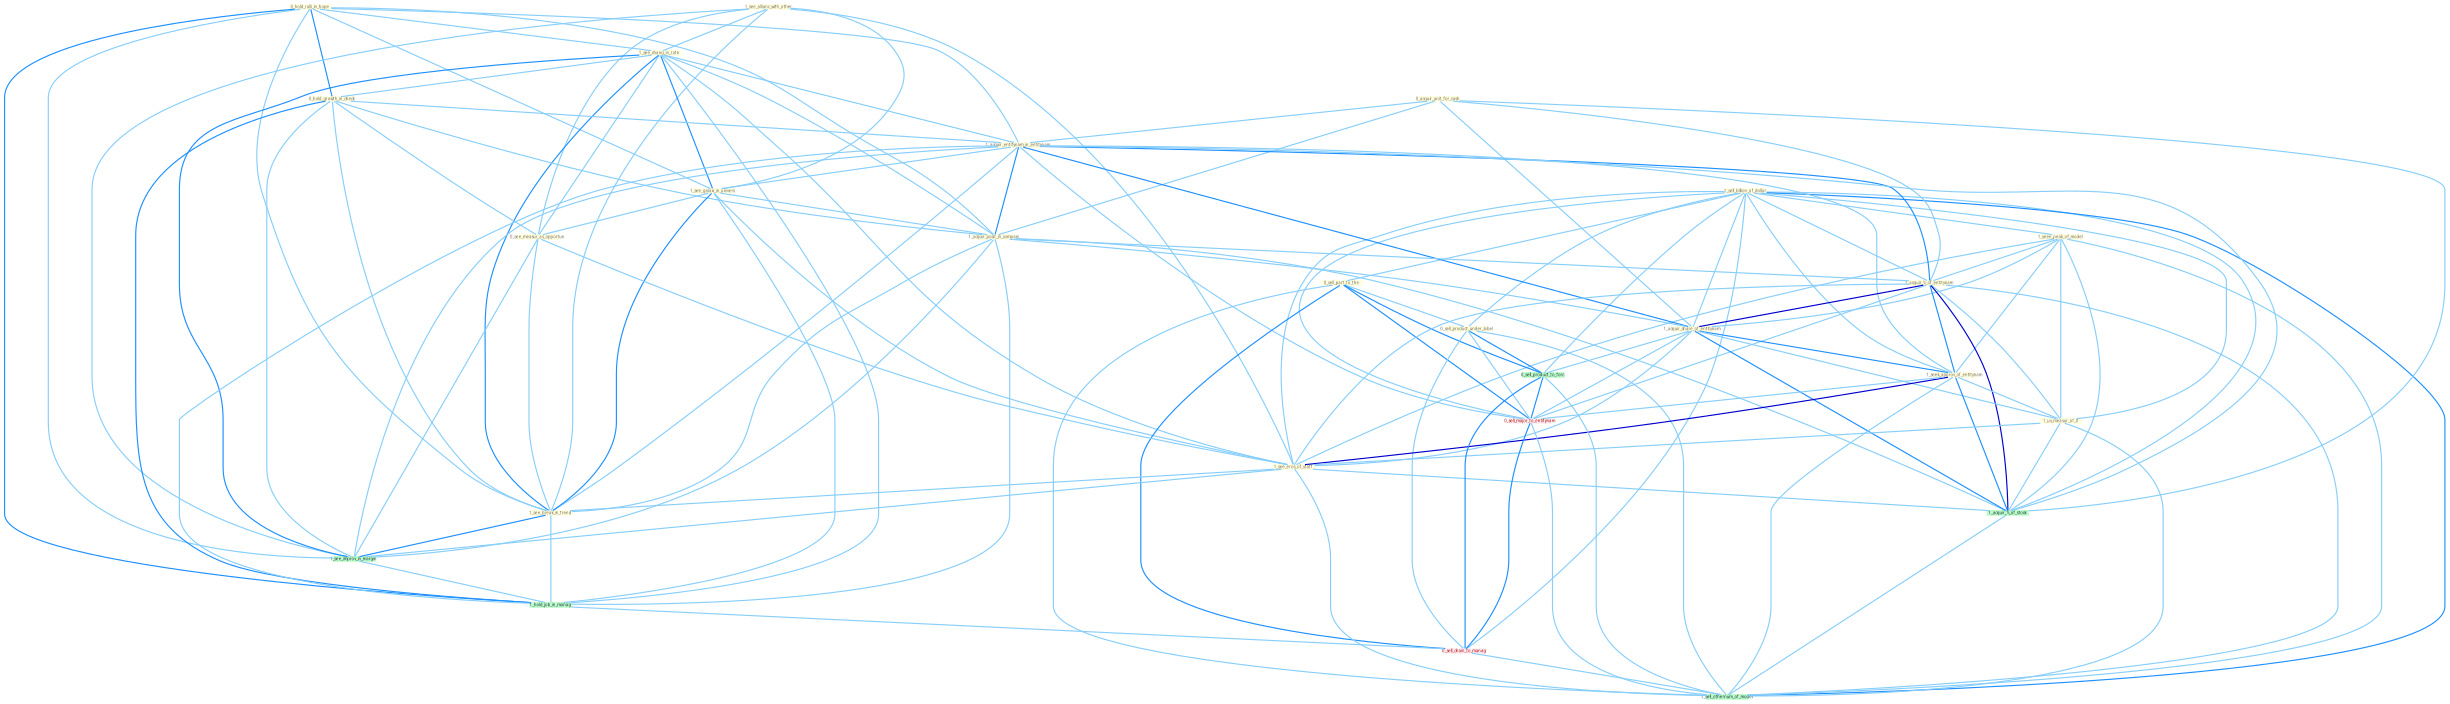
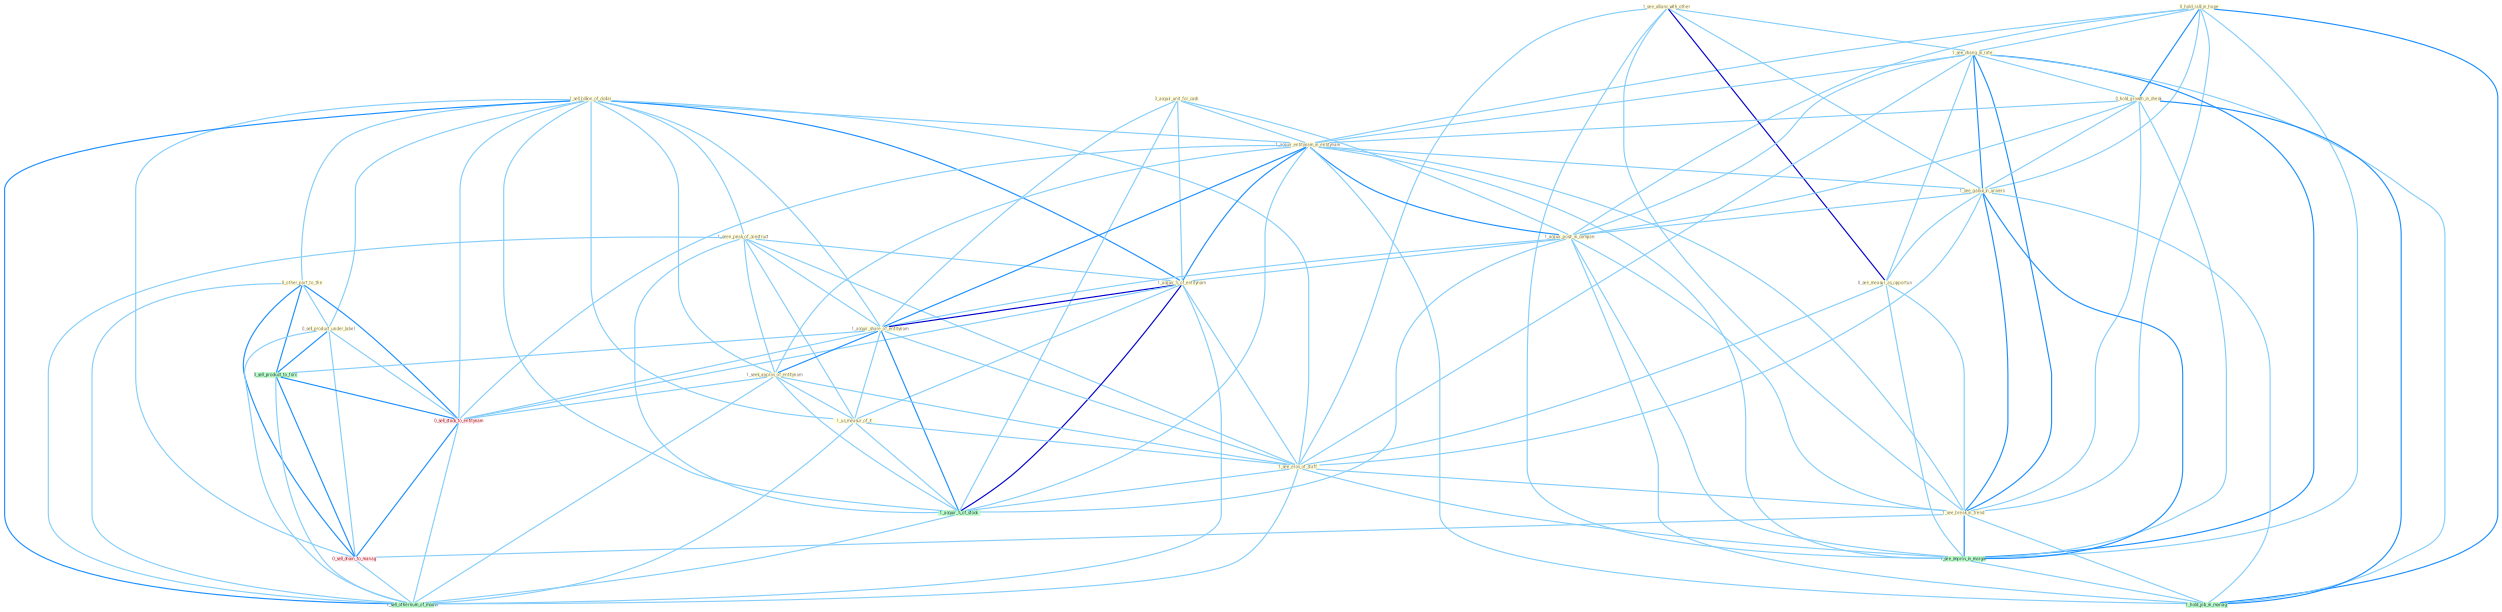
edge "1_see_allianc_with_other" -- "0_see_measur_as_opportun": color #87cefa -> #0000cd
edge "0_hold_growth_in_check" -- "0_see_measur_as_opportun": now "0_hold_growth_in_check" -- "1_see_galaxi_in_univers"
edge "1_sell_billion_of_dollar" -- "1_acquir_%_of_entitynam": color #87cefa -> #1e90ff
node "1_seen_peak_of_model": label "1_seen_peak_of_model" -> "1_seen_peak_of_construct"
node "0_sell_part_to_the": label "0_sell_part_to_the" -> "0_other_part_to_the"
edge "1_sell_billion_of_dollar" -- "0_sell_product_to_forc": now "1_sell_billion_of_dollar" -- "1_acquir_entitynam_in_entitynam"
edge "1_acquir_%_of_entitynam" -- "1_seek_approv_of_entitynam": removed
edge "1_see_galaxi_in_univers" -- "1_see_improv_in_margin": added
node "0_sell_major_to_entitynam": label "0_sell_major_to_entitynam" -> "0_sell_stock_to_entitynam"
edge "1_seek_approv_of_entitynam" -- "1_see_eros_of_staff": color #0000cd -> #87cefa
edge "1_seek_approv_of_entitynam" -- "1_acquir_%_of_stock": color #1e90ff -> #87cefa
edge "1_hold_job_in_manag" -- "0_sell_chain_to_manag": now "1_see_break_in_trend" -- "0_sell_chain_to_manag"
